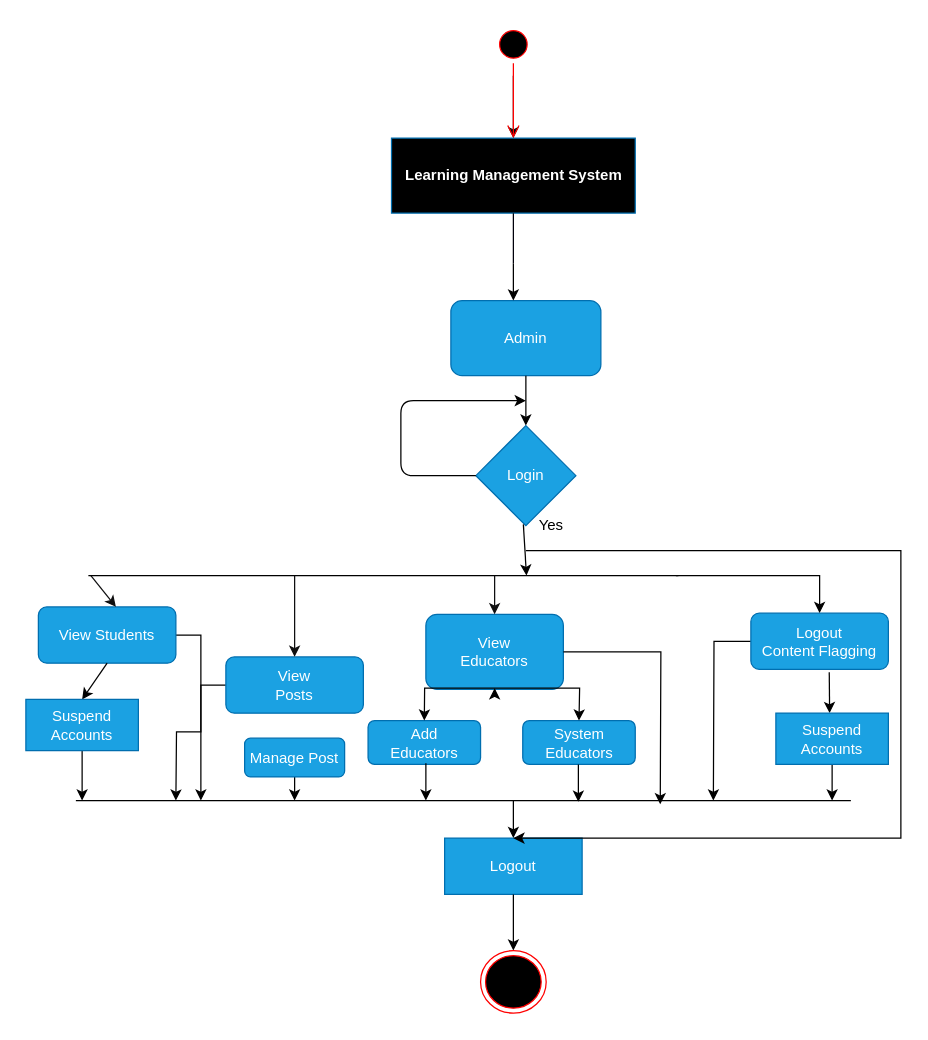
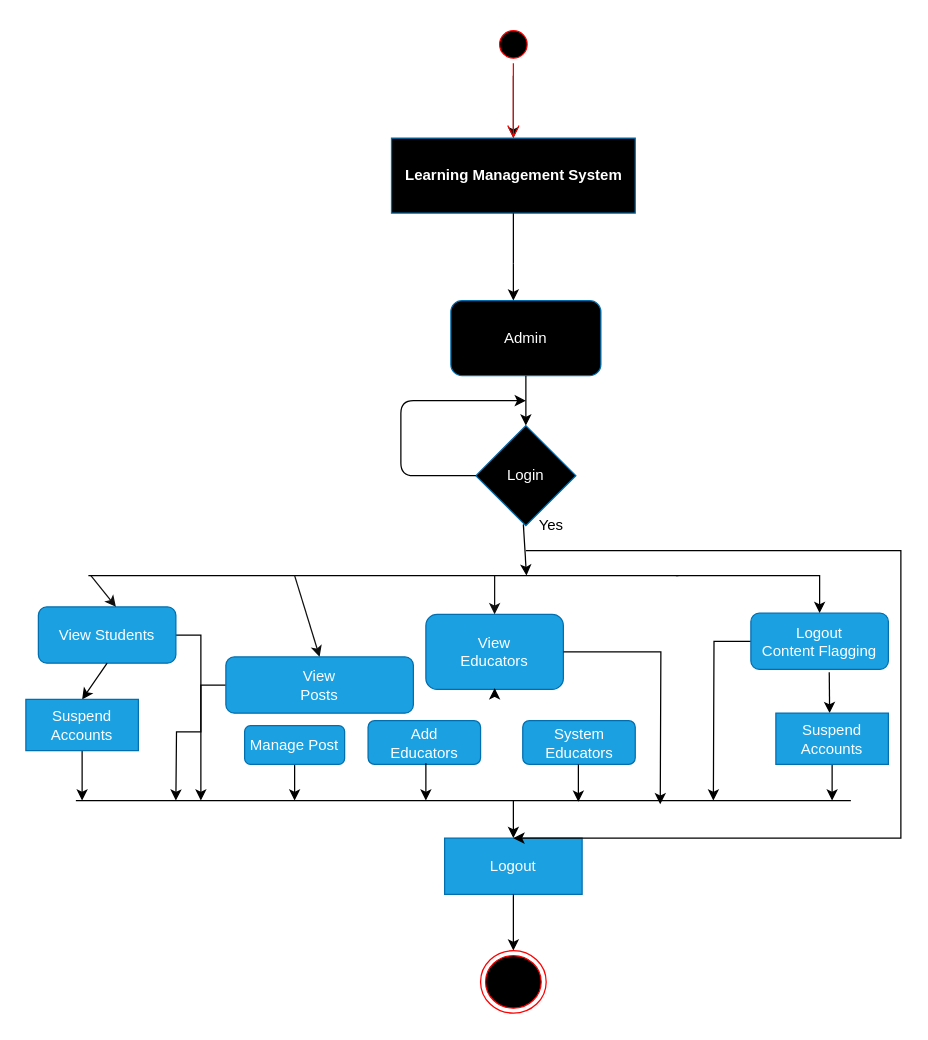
node "Admin": fillcolor #1ba1e2 -> #000000
node "Login": fillcolor #1ba1e2 -> #000000
node "View Posts": size 138x56 -> 188x56
edge "Add Educators" -- "System Educators": removed
node "Manage Post": moved (294, 758) -> (294, 745)
